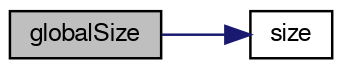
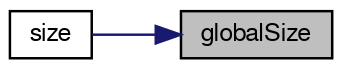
edge "globalSize" -> "size": reversed
